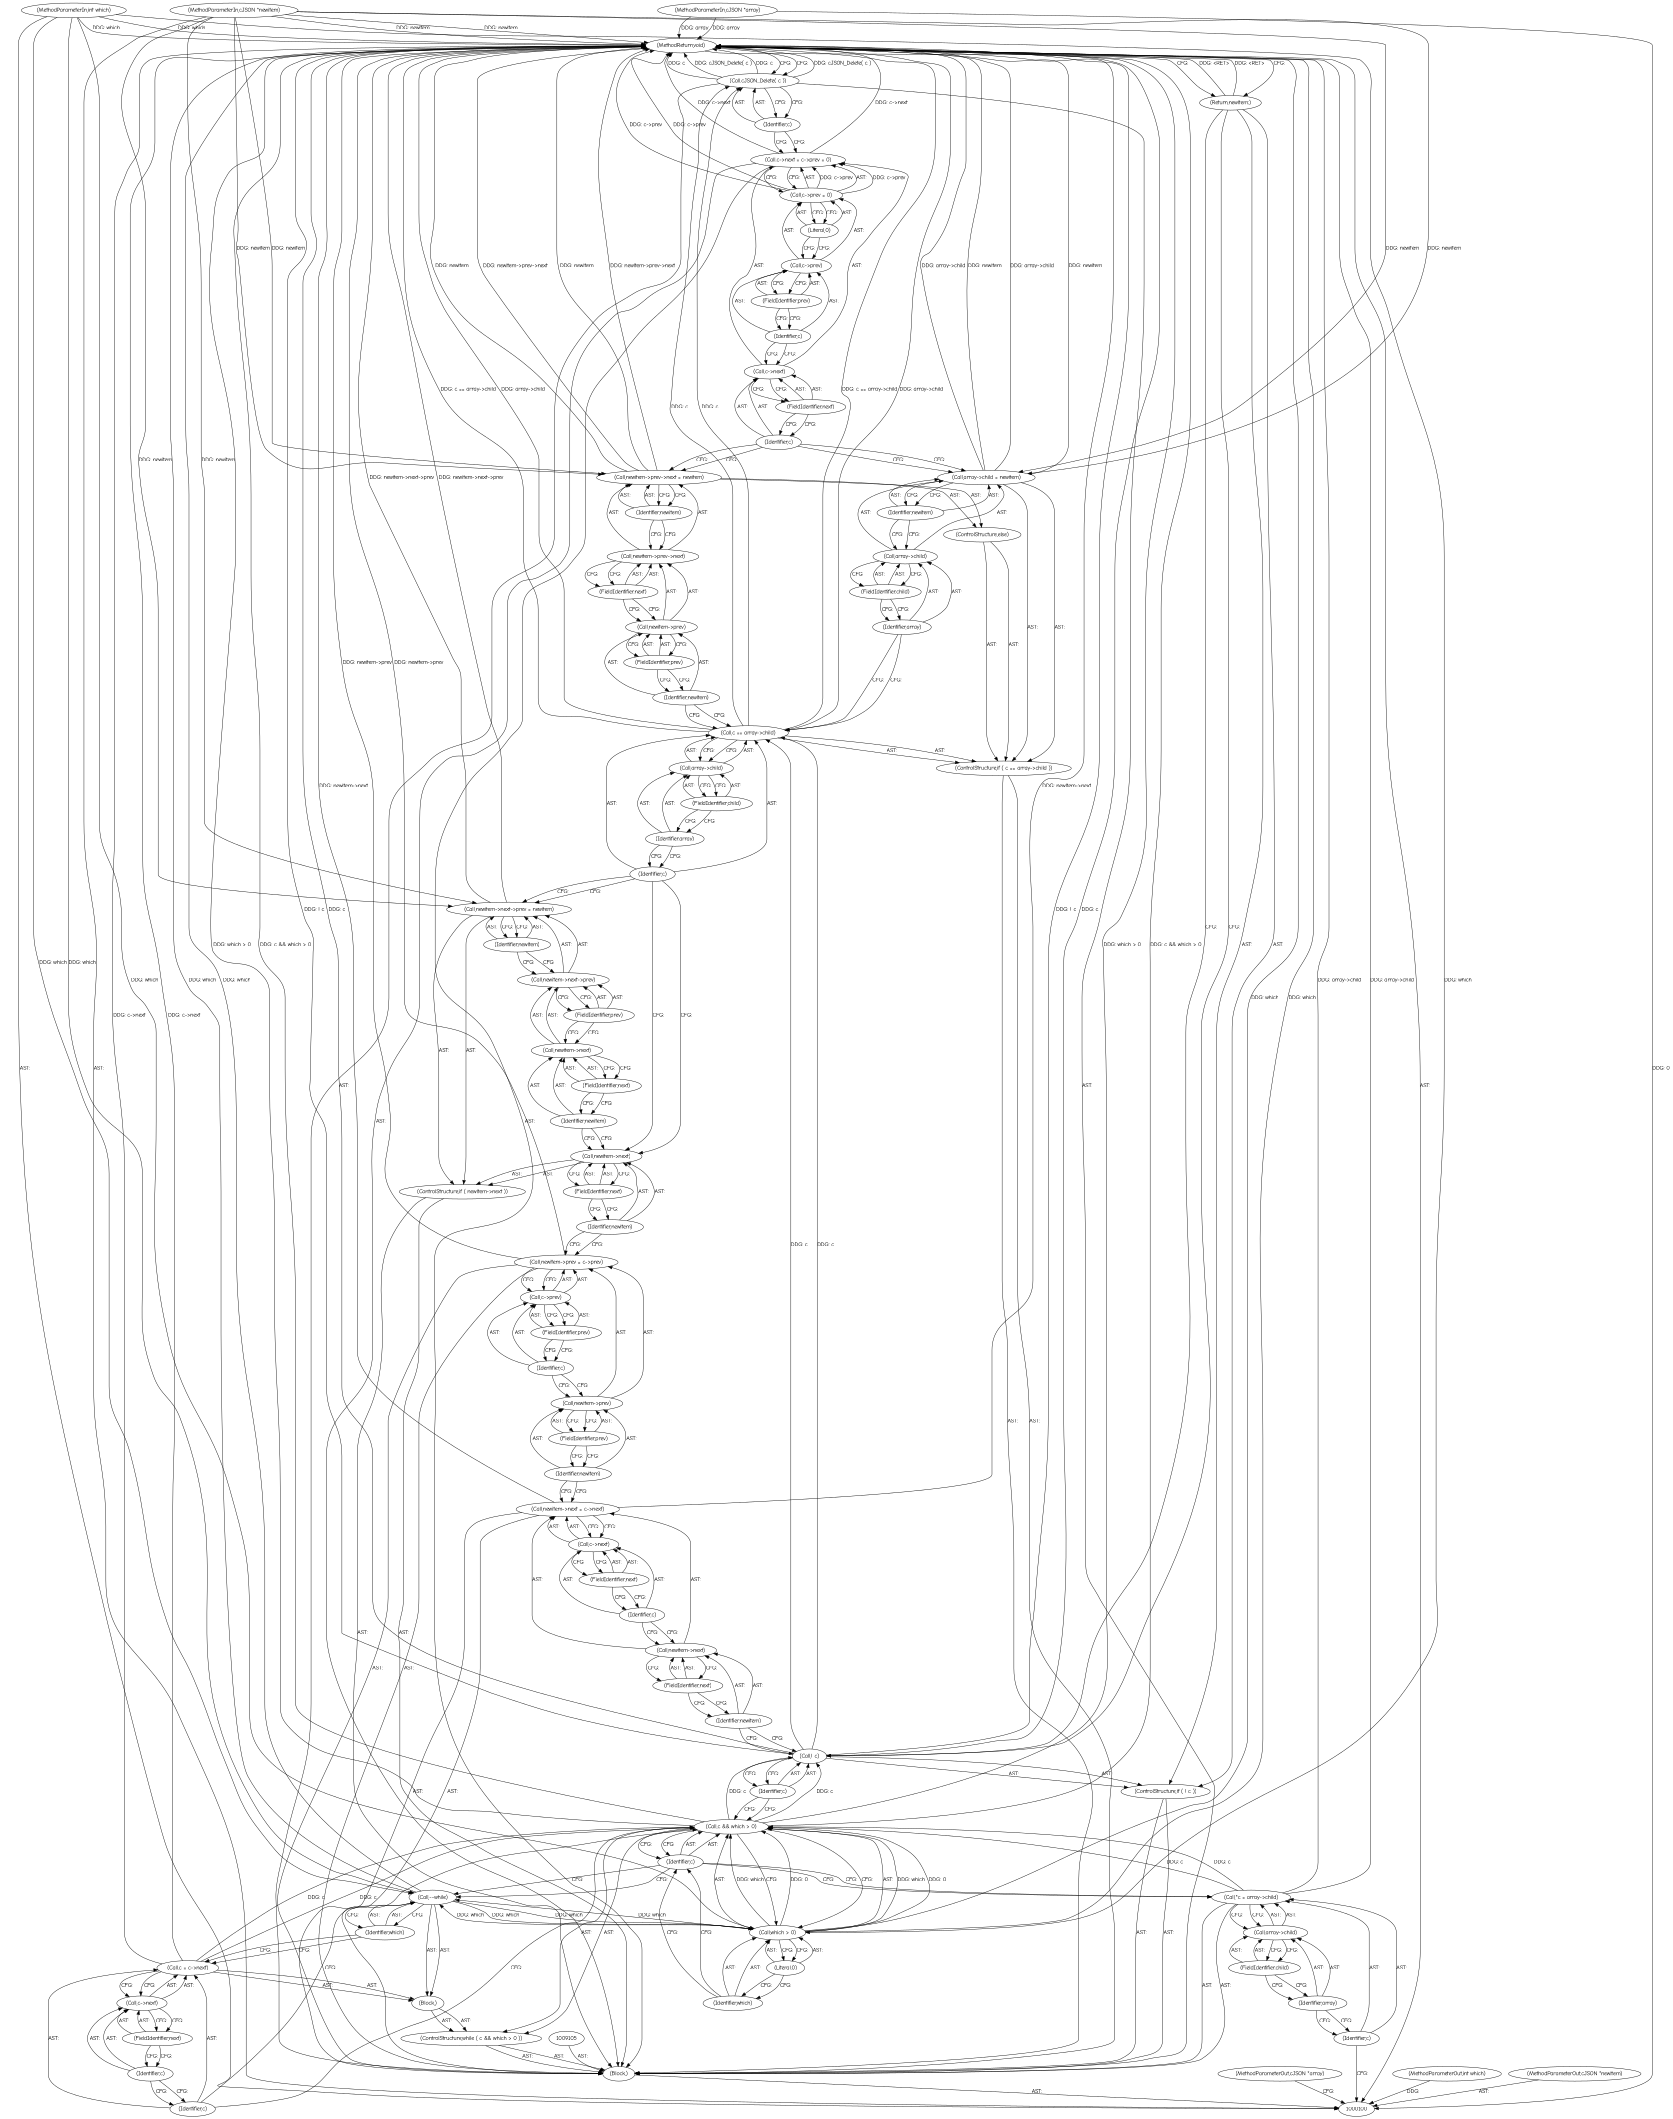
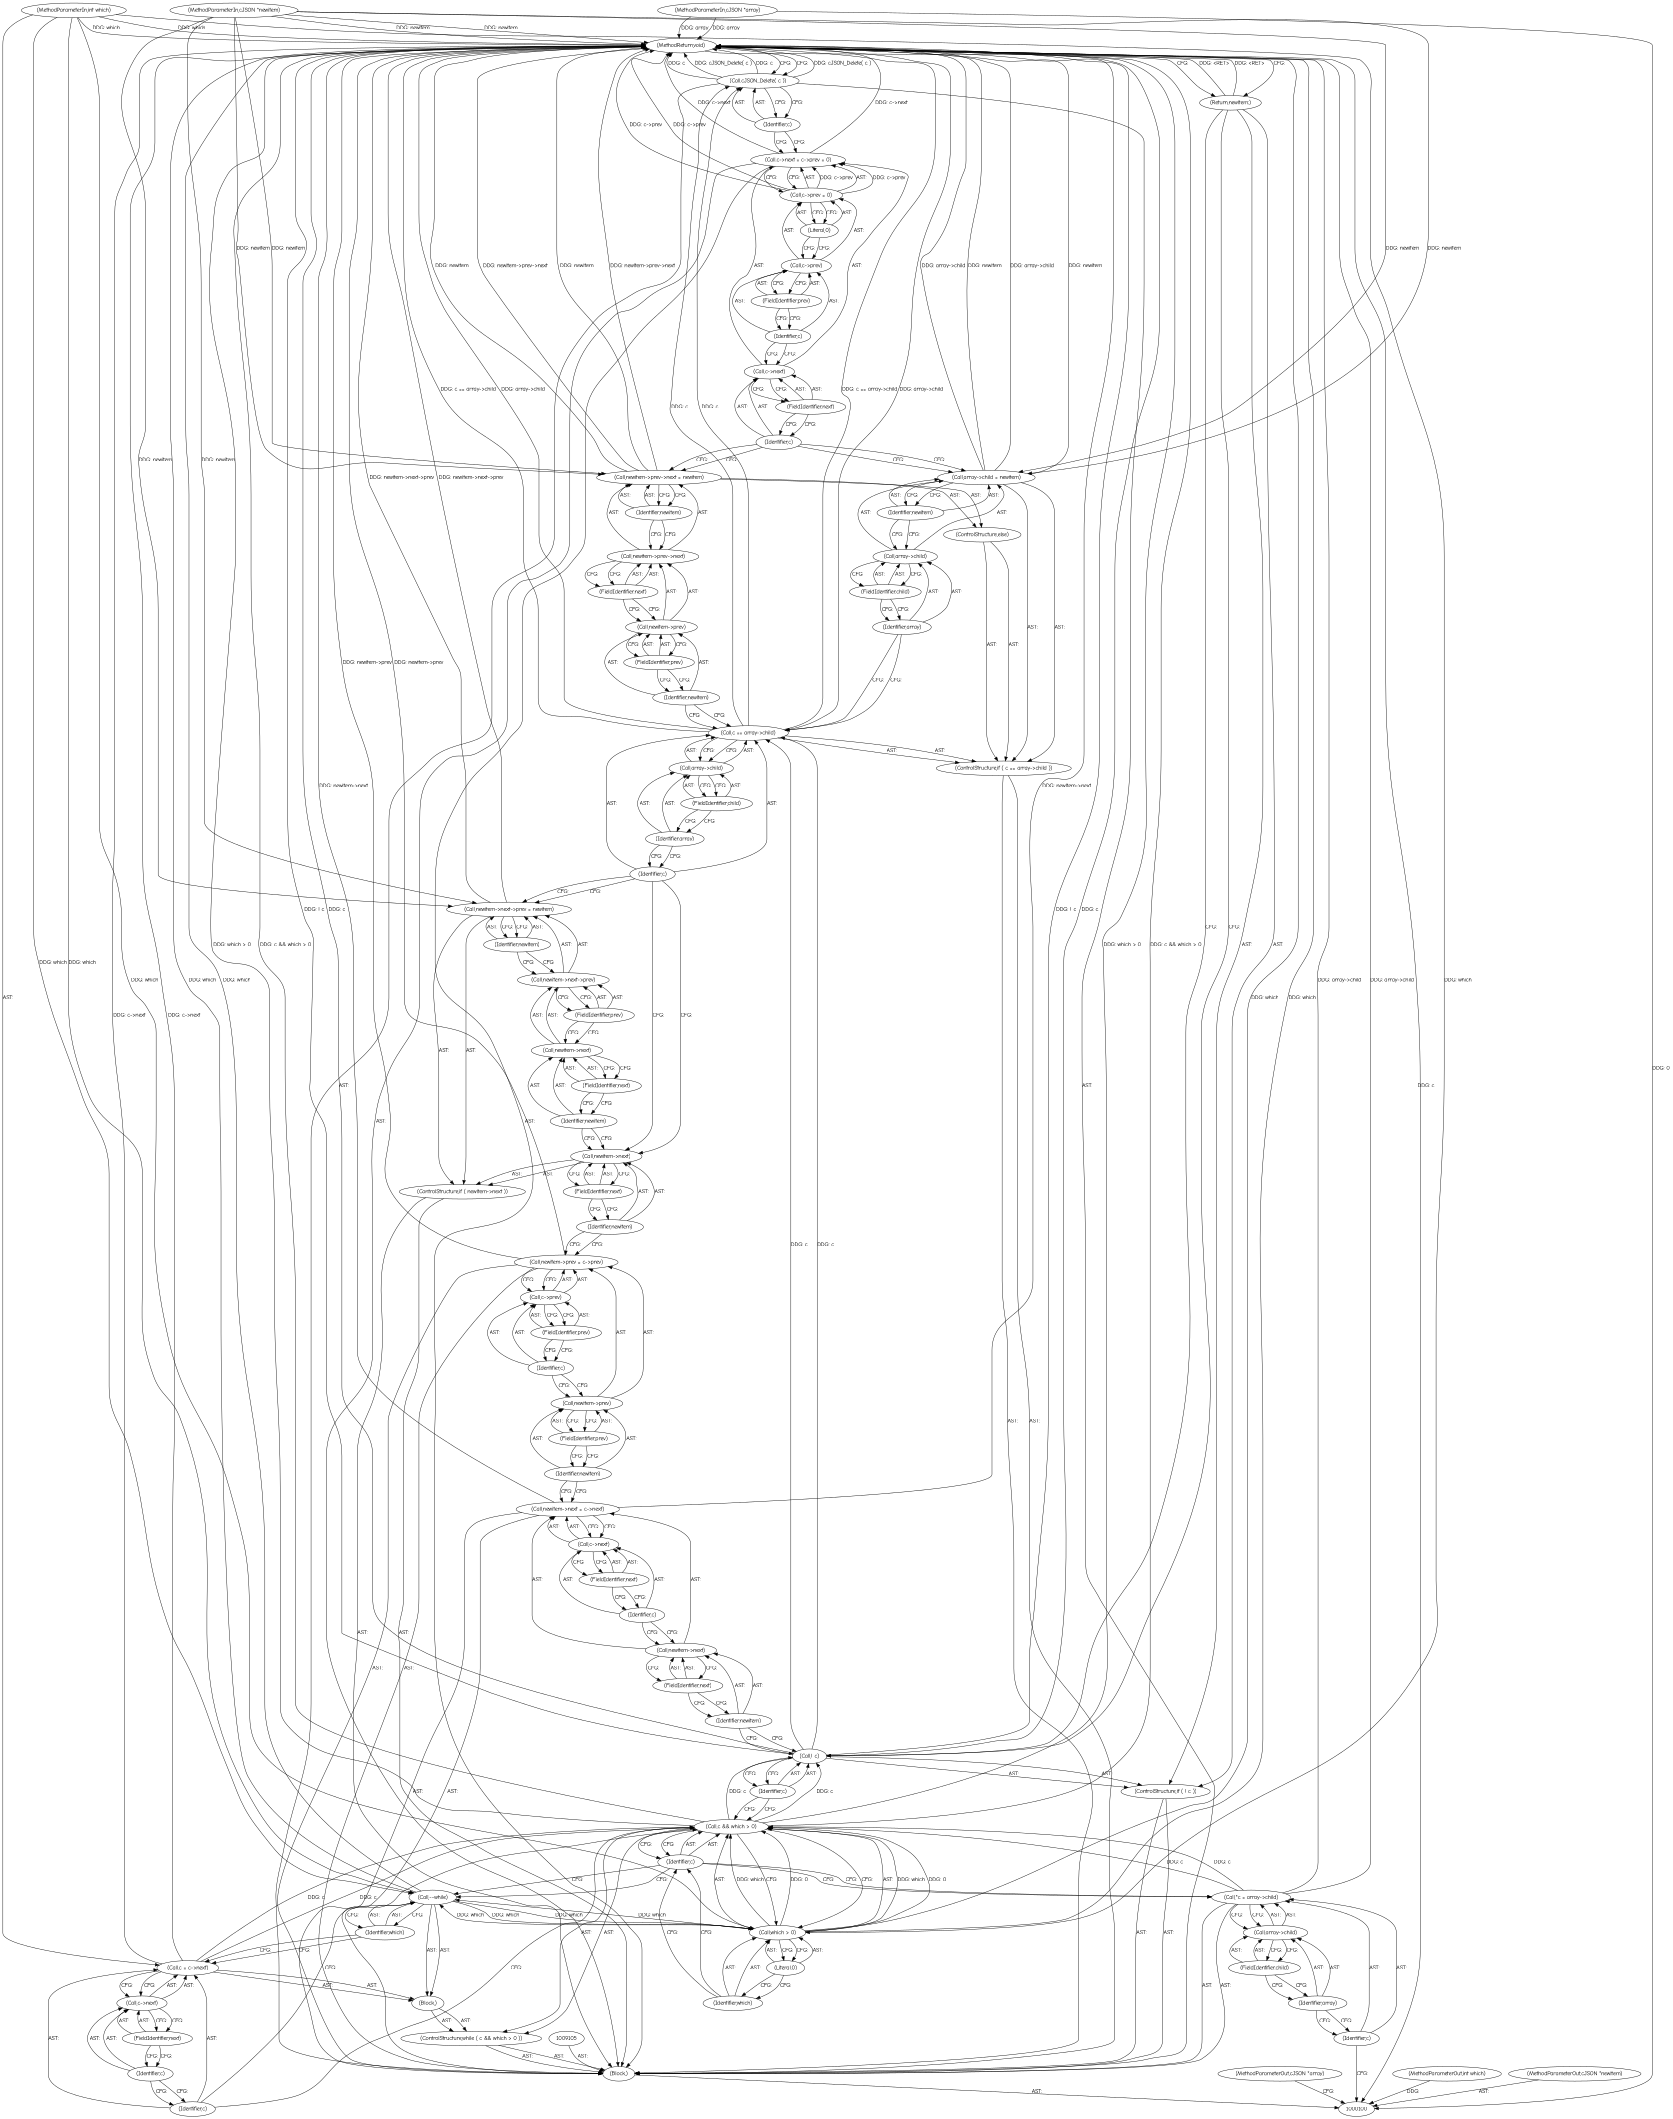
edge "(MethodReturn,void)" -> "1000100": label "AST: " -> "DDG: c"
edge "(MethodParameterIn,cJSON *newitem)" -> "1000100": removed, label "AST:"
edge "(MethodParameterIn,int which)" -> "1000100": now "(MethodParameterIn,int which)" -> "(Call,c = c->next)"
